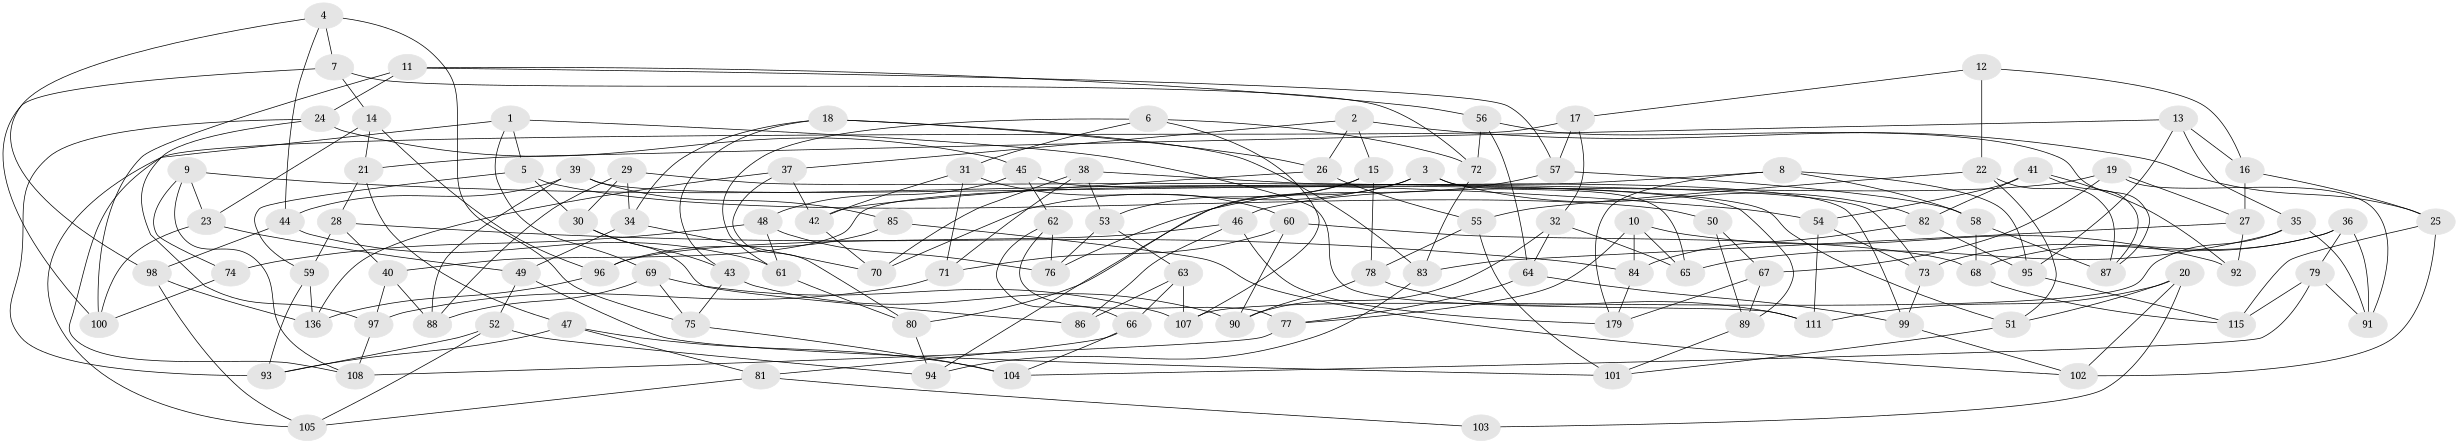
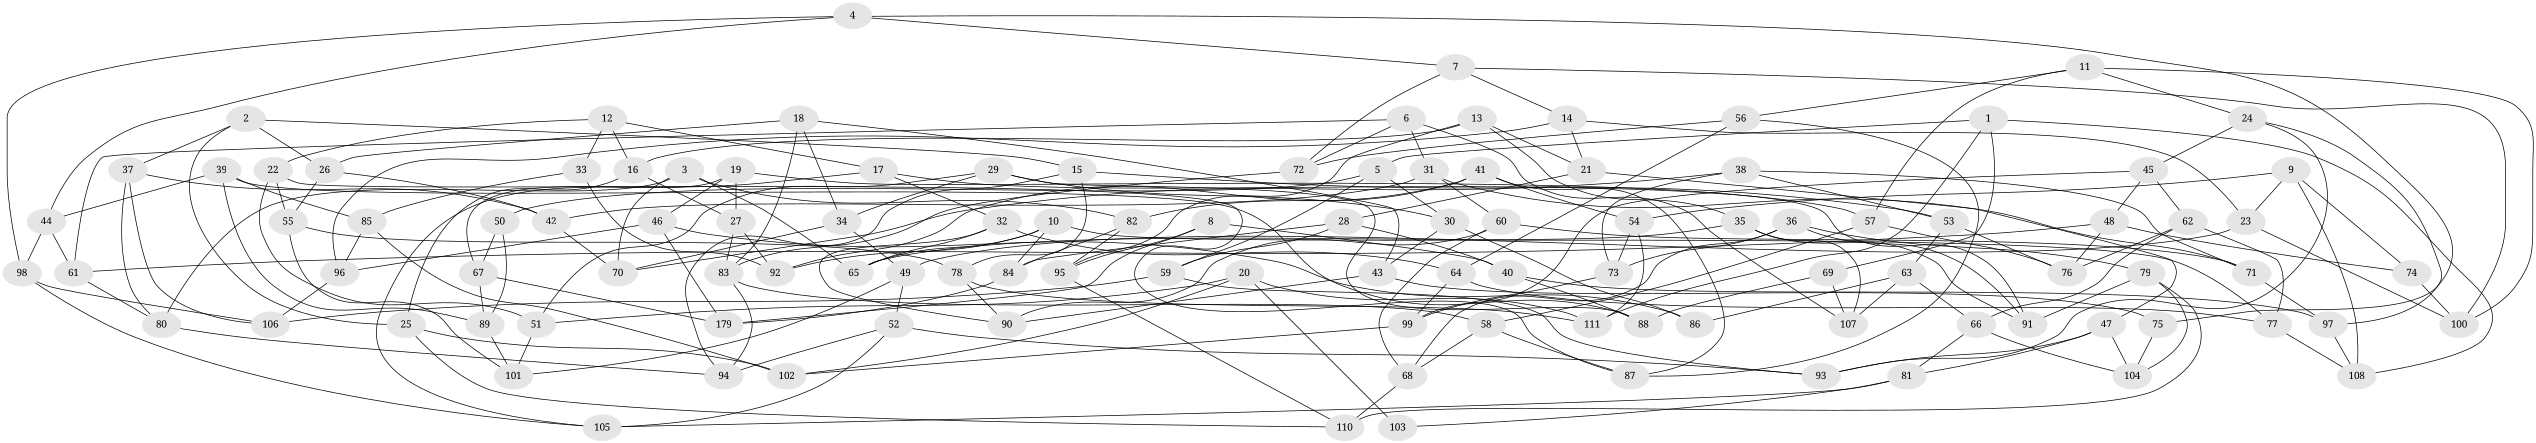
node "33": added
edge "8" -- "58": now "83" -- "58"
edge "69" -- "75": removed
node "136": label "136" -> "106"
node "115": label "115" -> "110"
